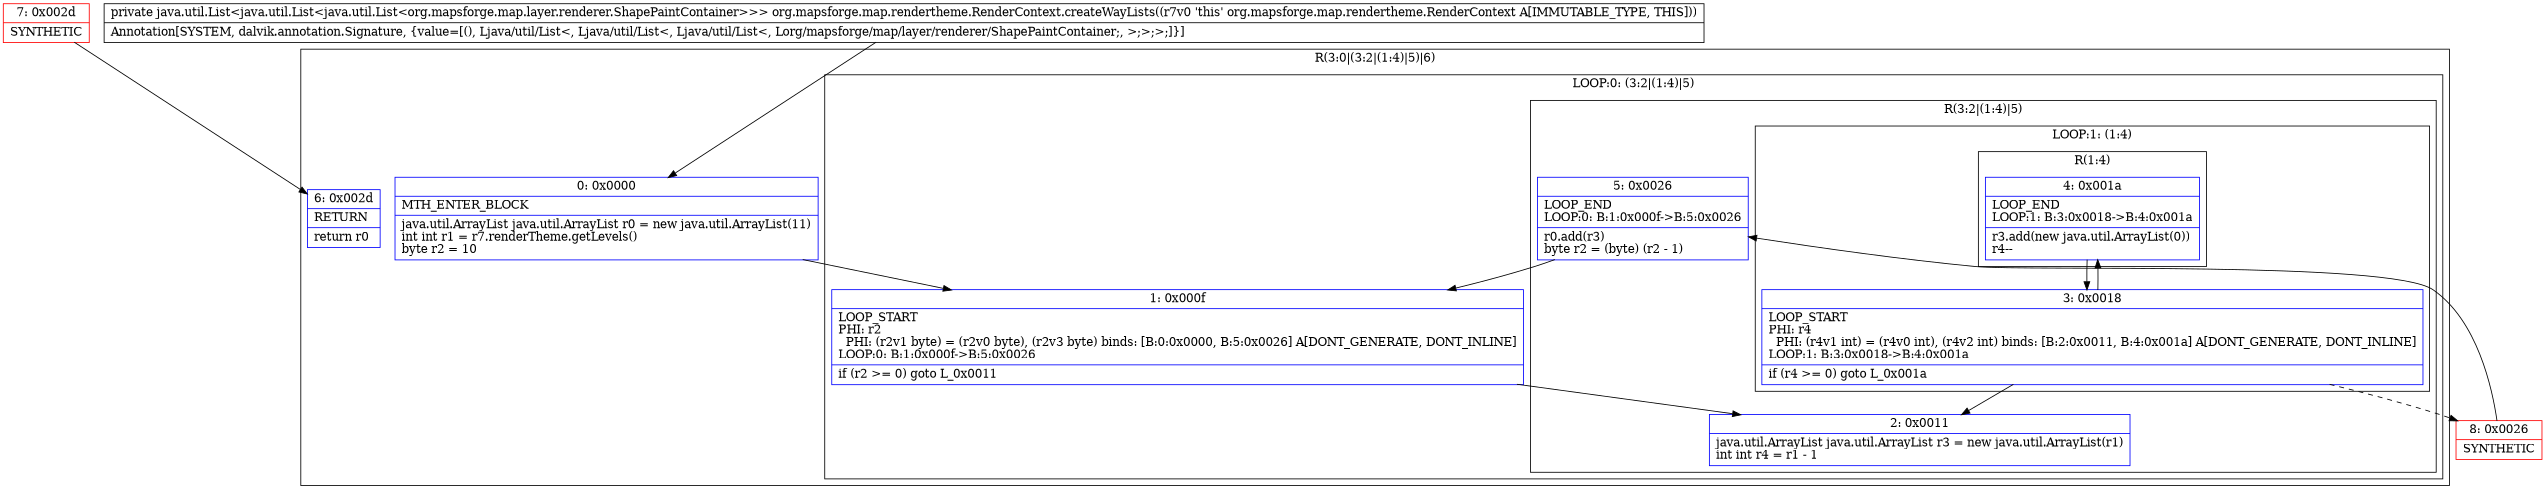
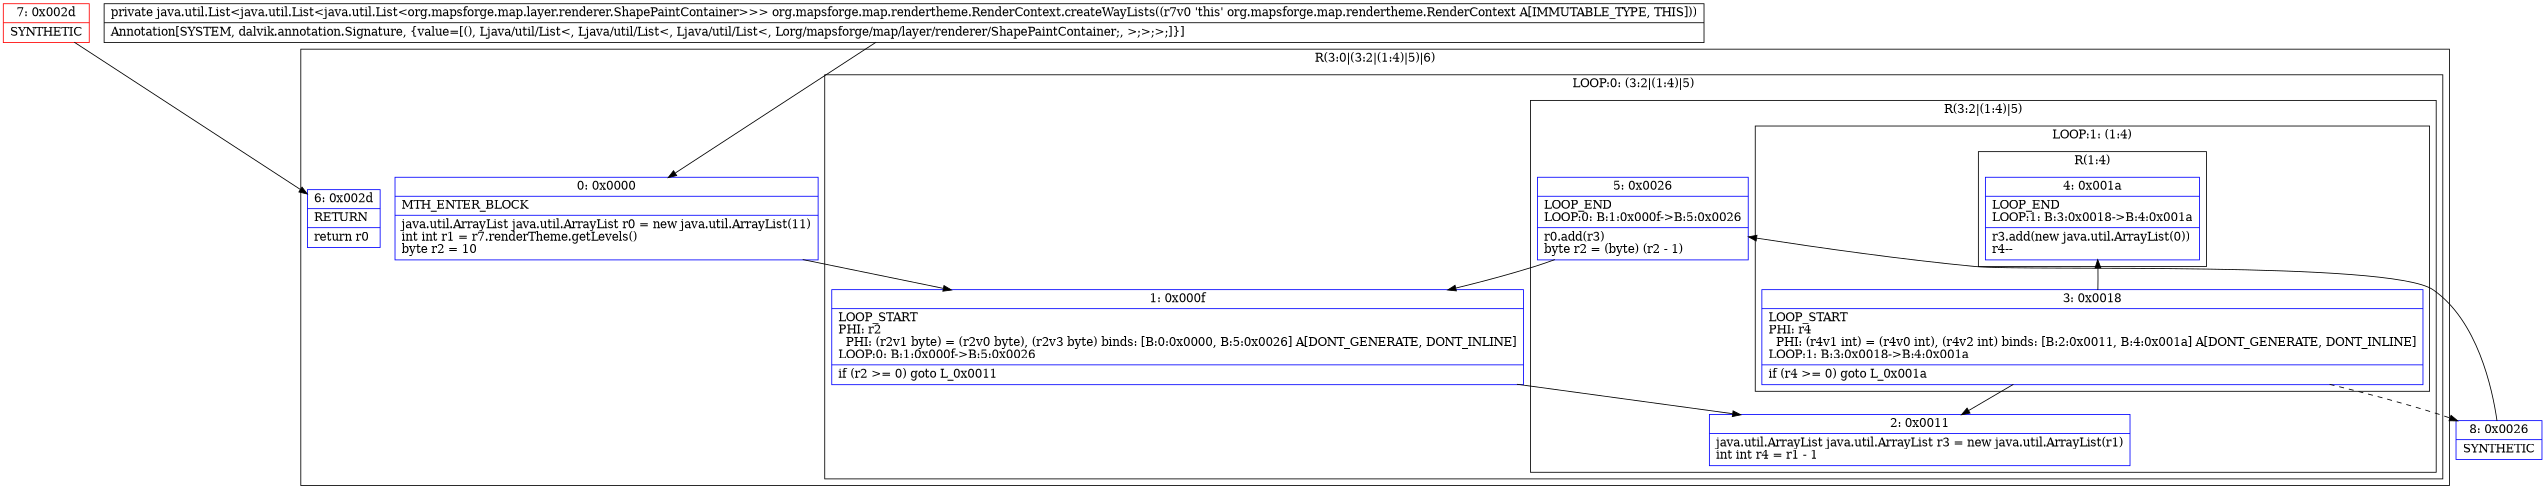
edge "4: 0x001a" -> "3: 0x0018": removed
node "8: 0x0026": color red -> blue
